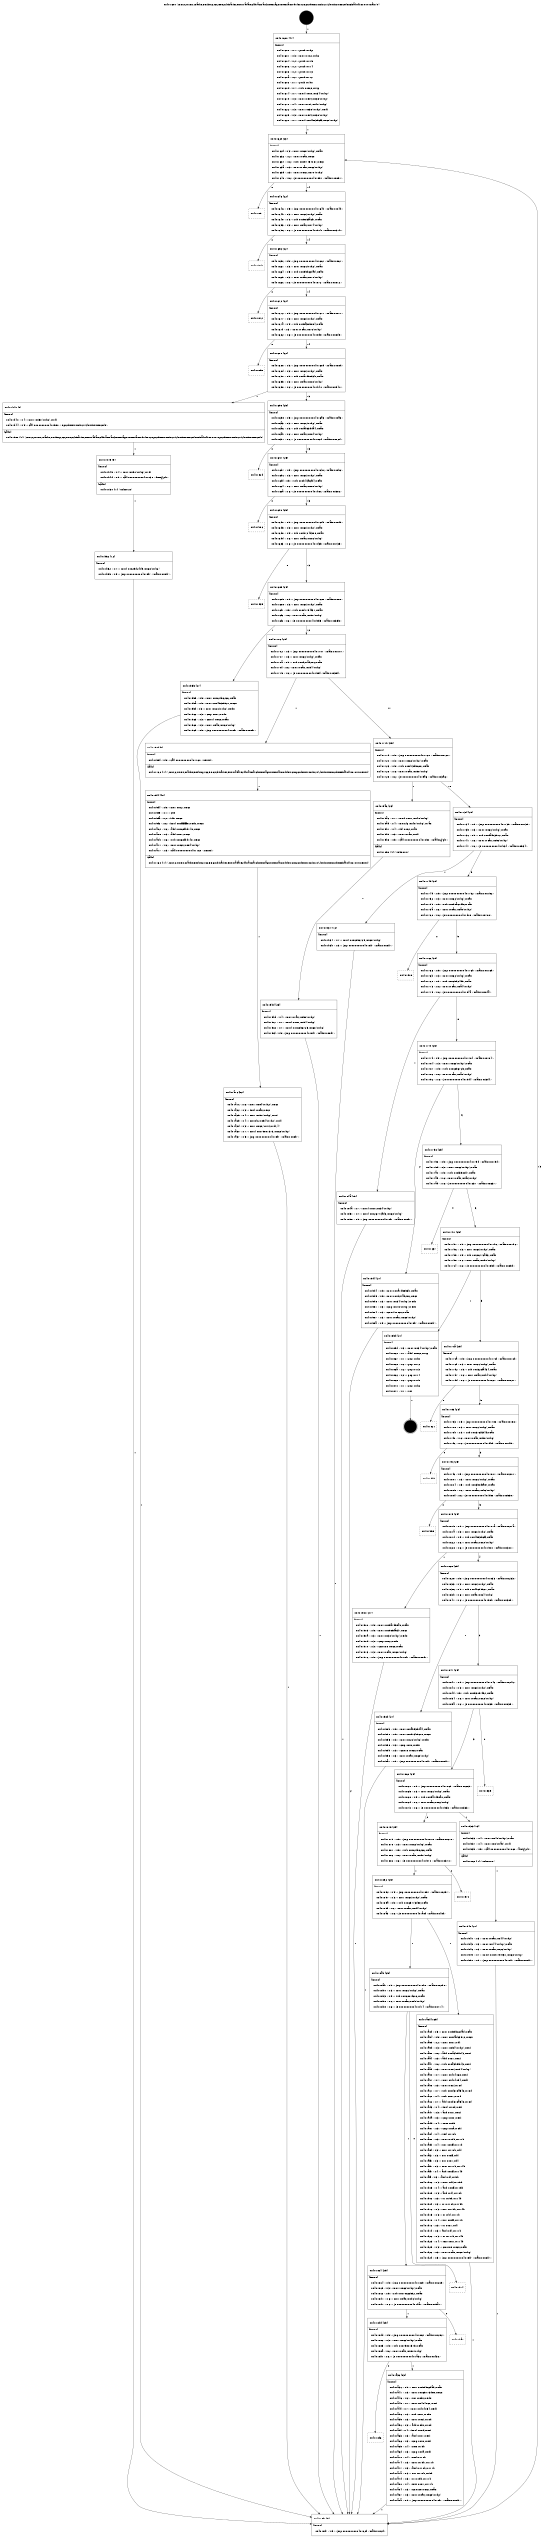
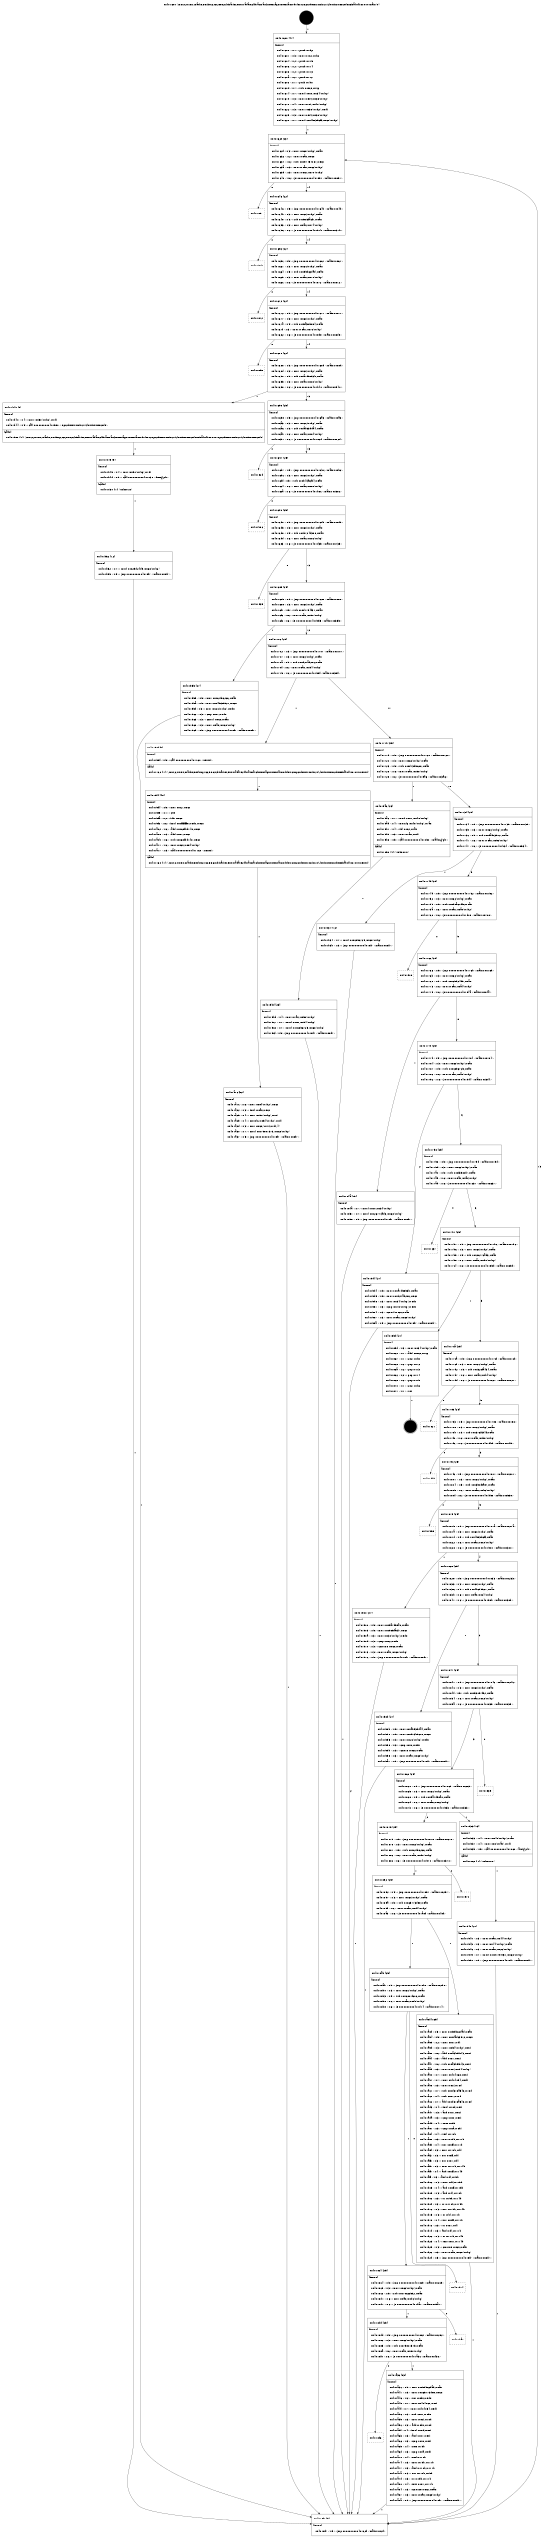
edge "0x4016b7 [25]" -> "0x4016d0 [25]": removed, label "13"
